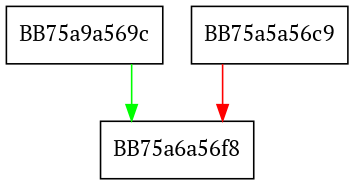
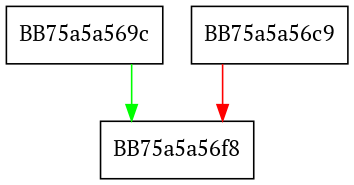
node "BB75a9a569c": label "BB75a9a569c" -> "BB75a5a569c"
node "BB75a6a56f8": label "BB75a6a56f8" -> "BB75a5a56f8"
